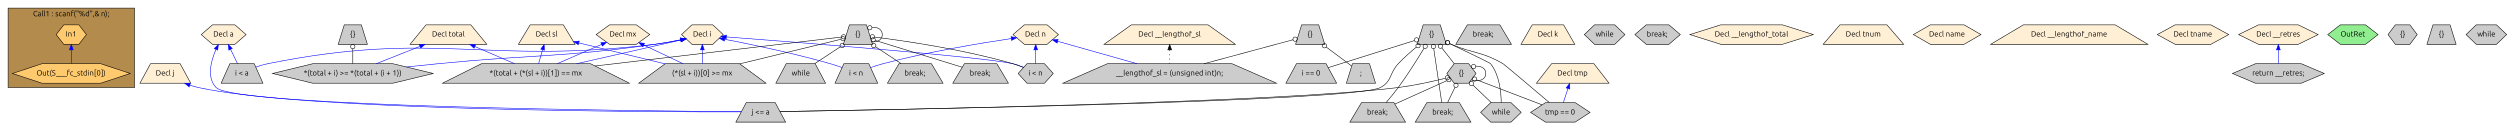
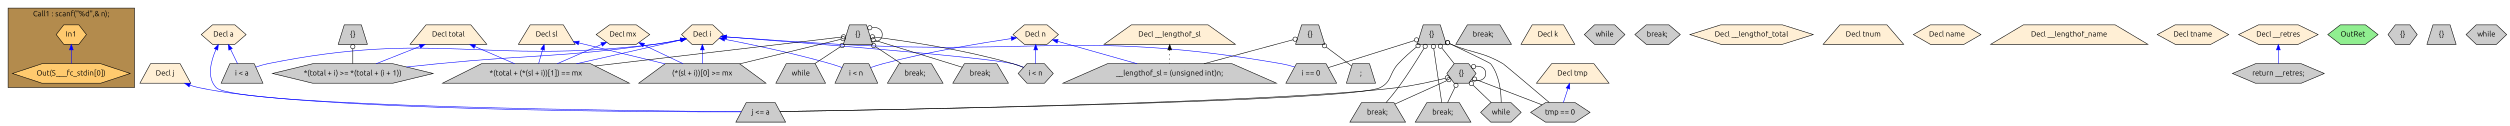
edge "i == 0" -> "Decl i": added
